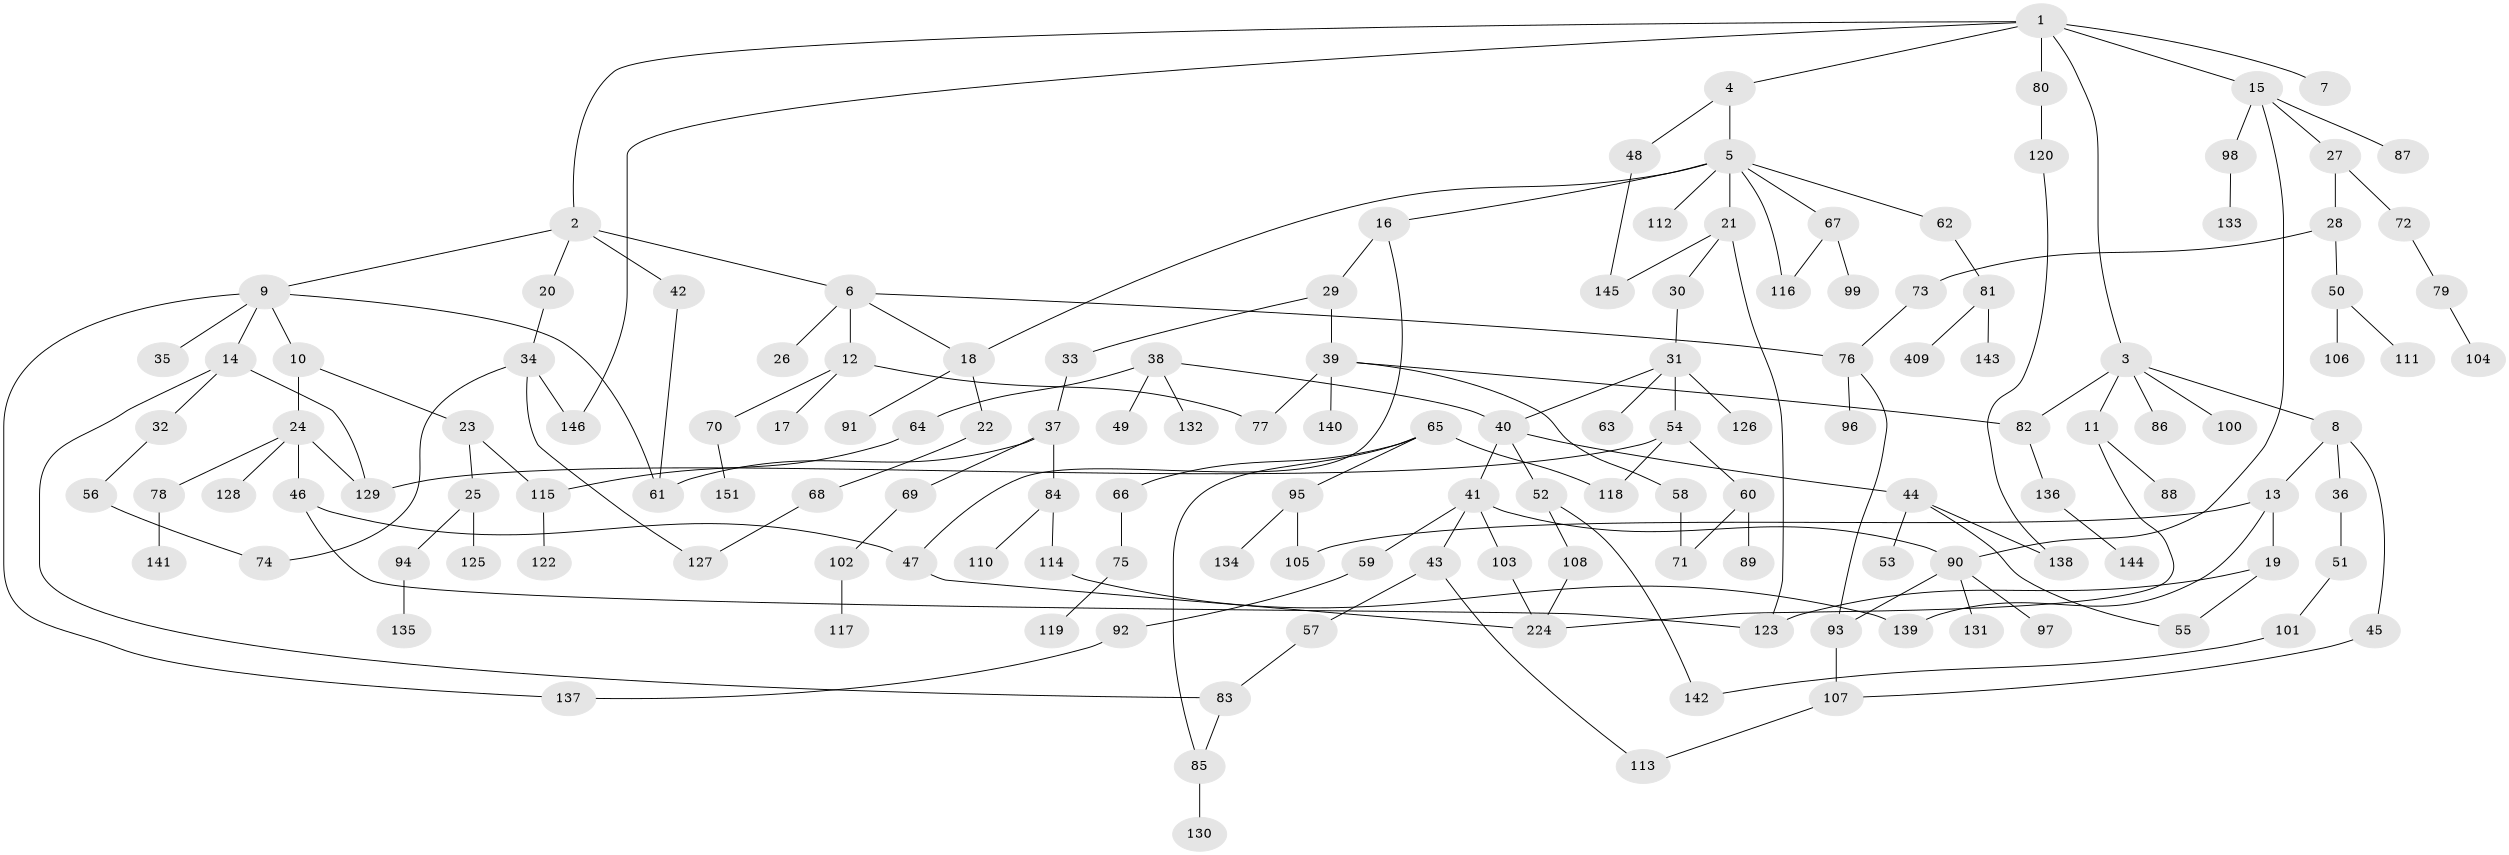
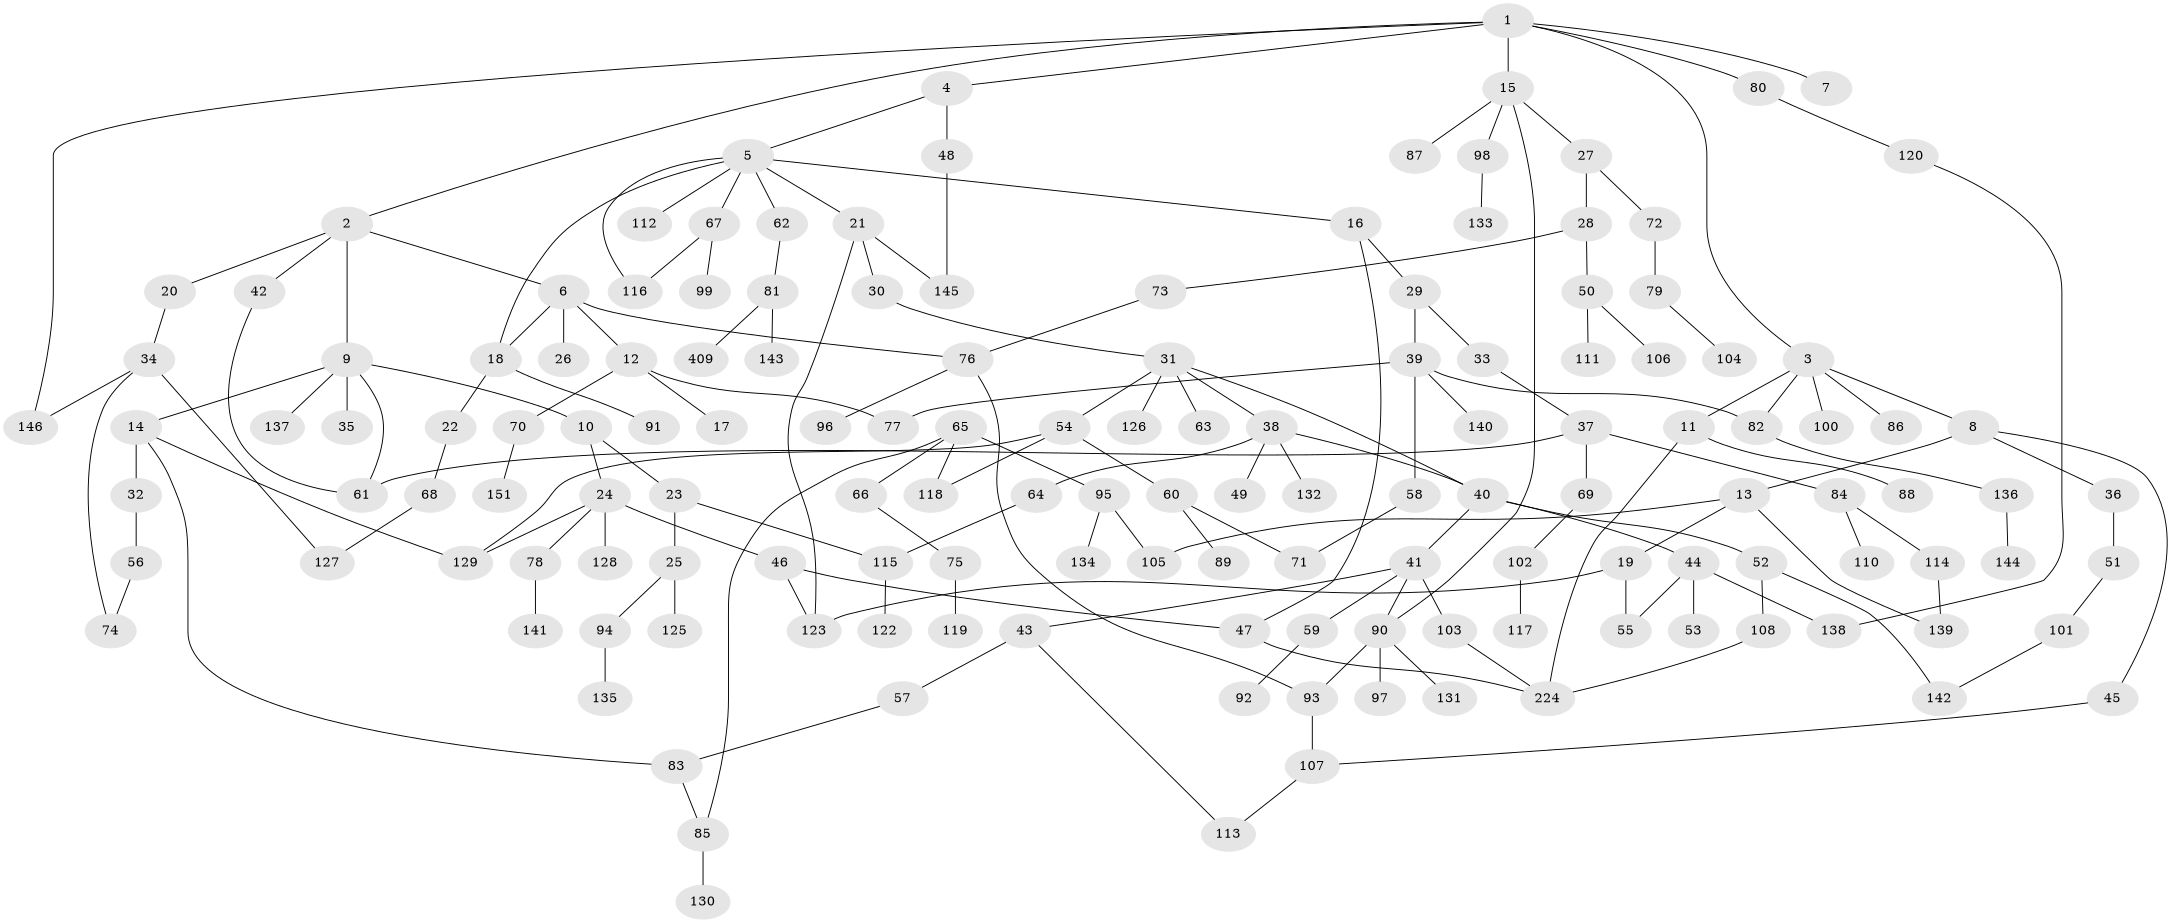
edge "31" -- "38": added
edge "92" -- "137": removed
